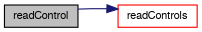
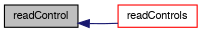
edge "readControl" -> "readControls": reversed
